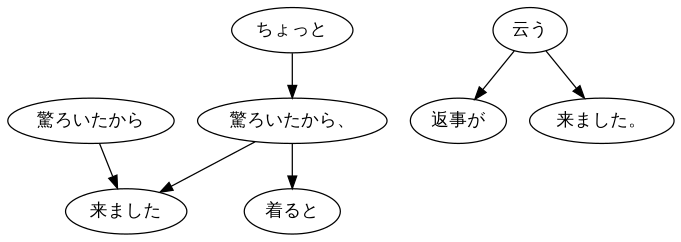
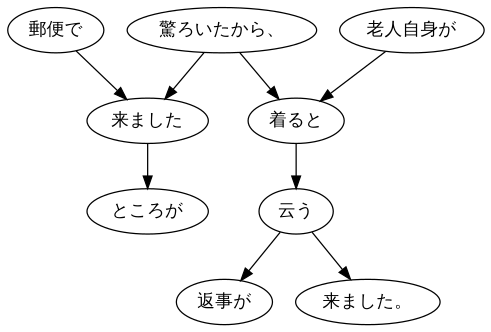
node "ちょっと": removed
node "老人自身が": added
node "驚ろいたから": label "驚ろいたから" -> "郵便で"
edge "着ると" -> "云う": added
node "ところが": added
